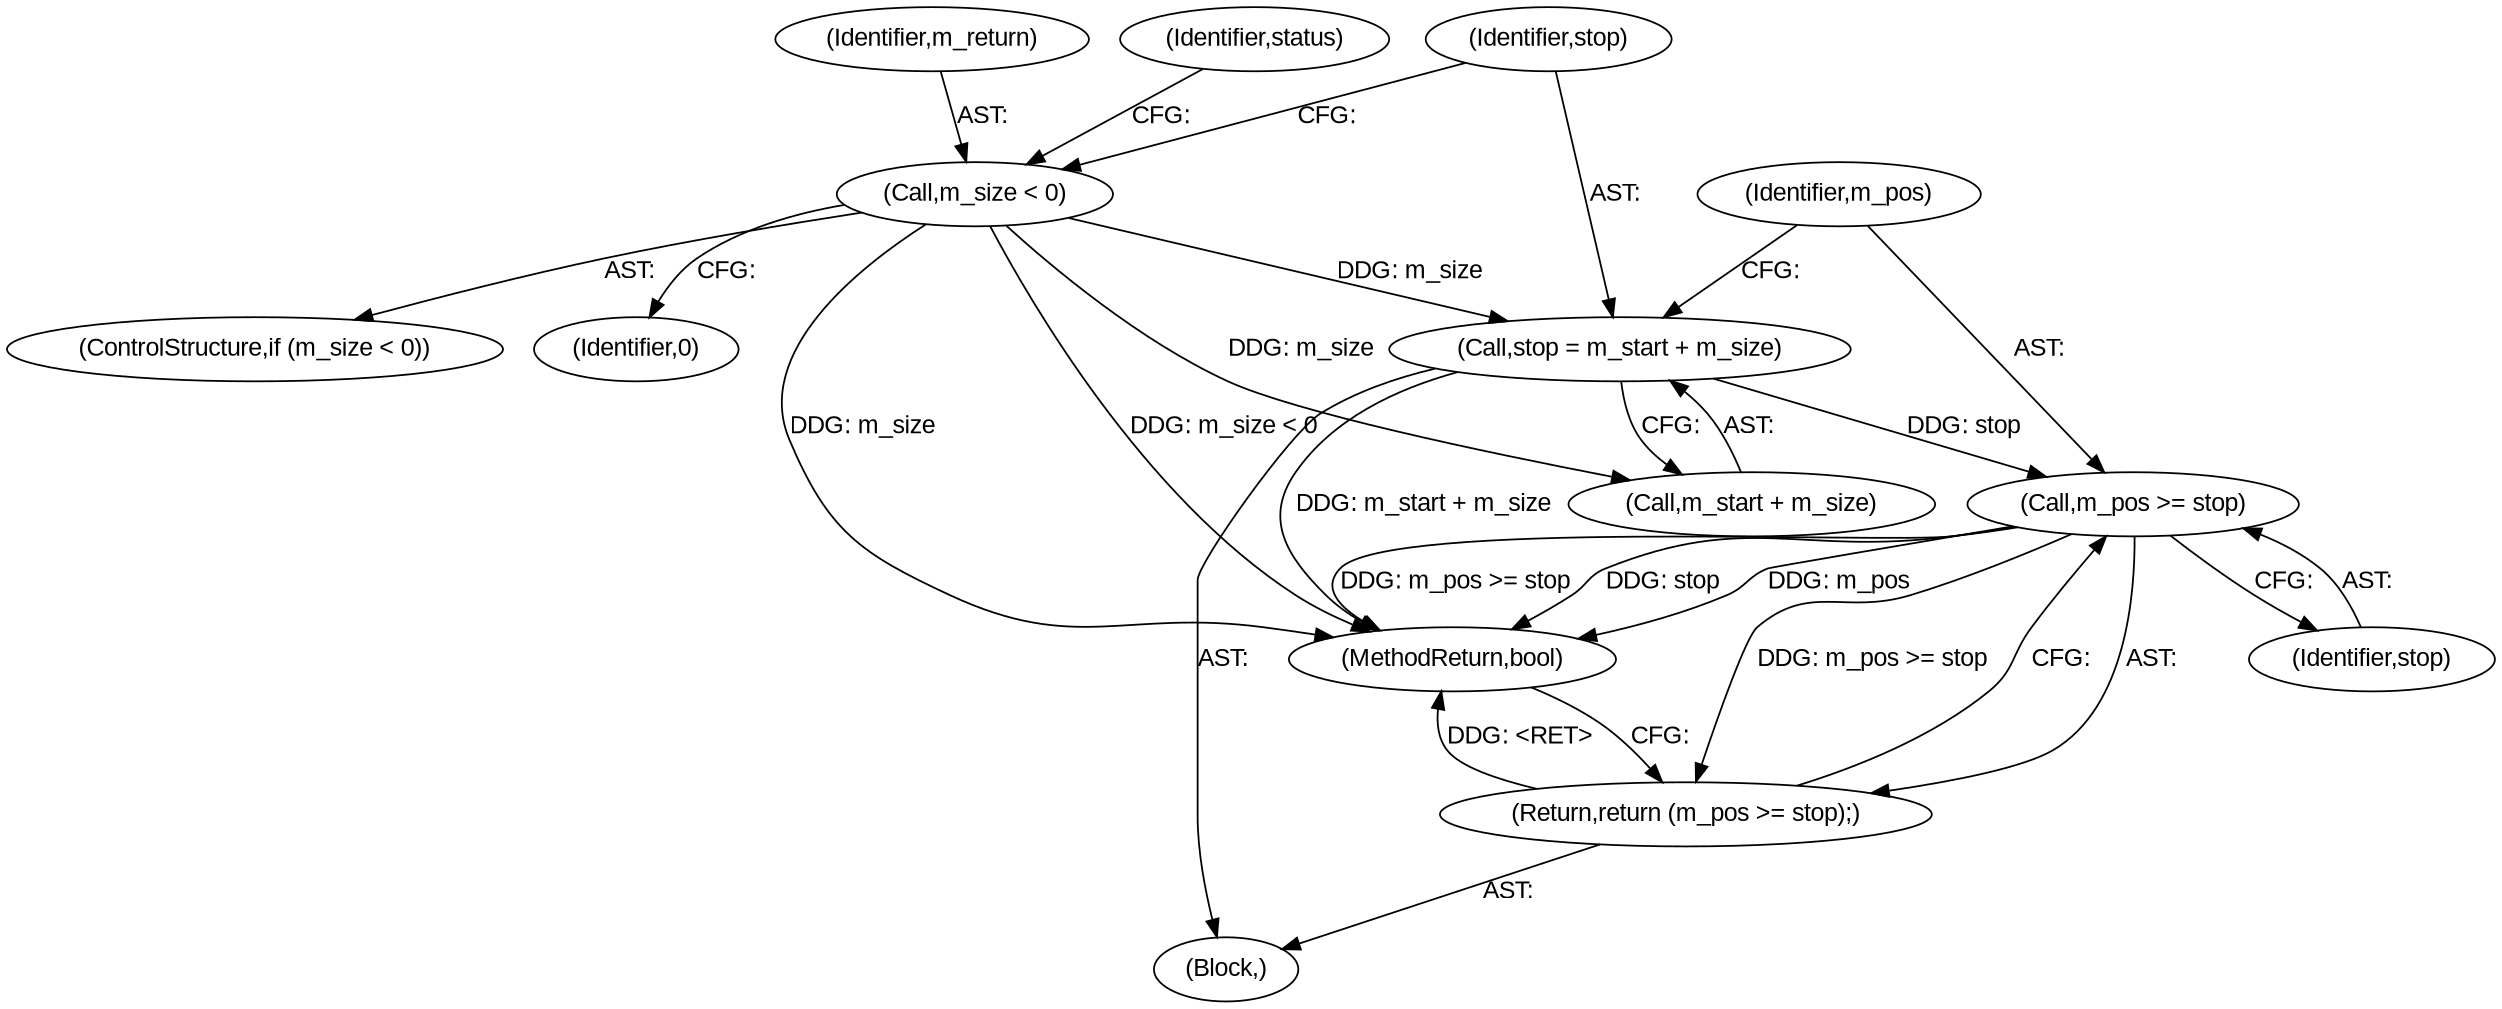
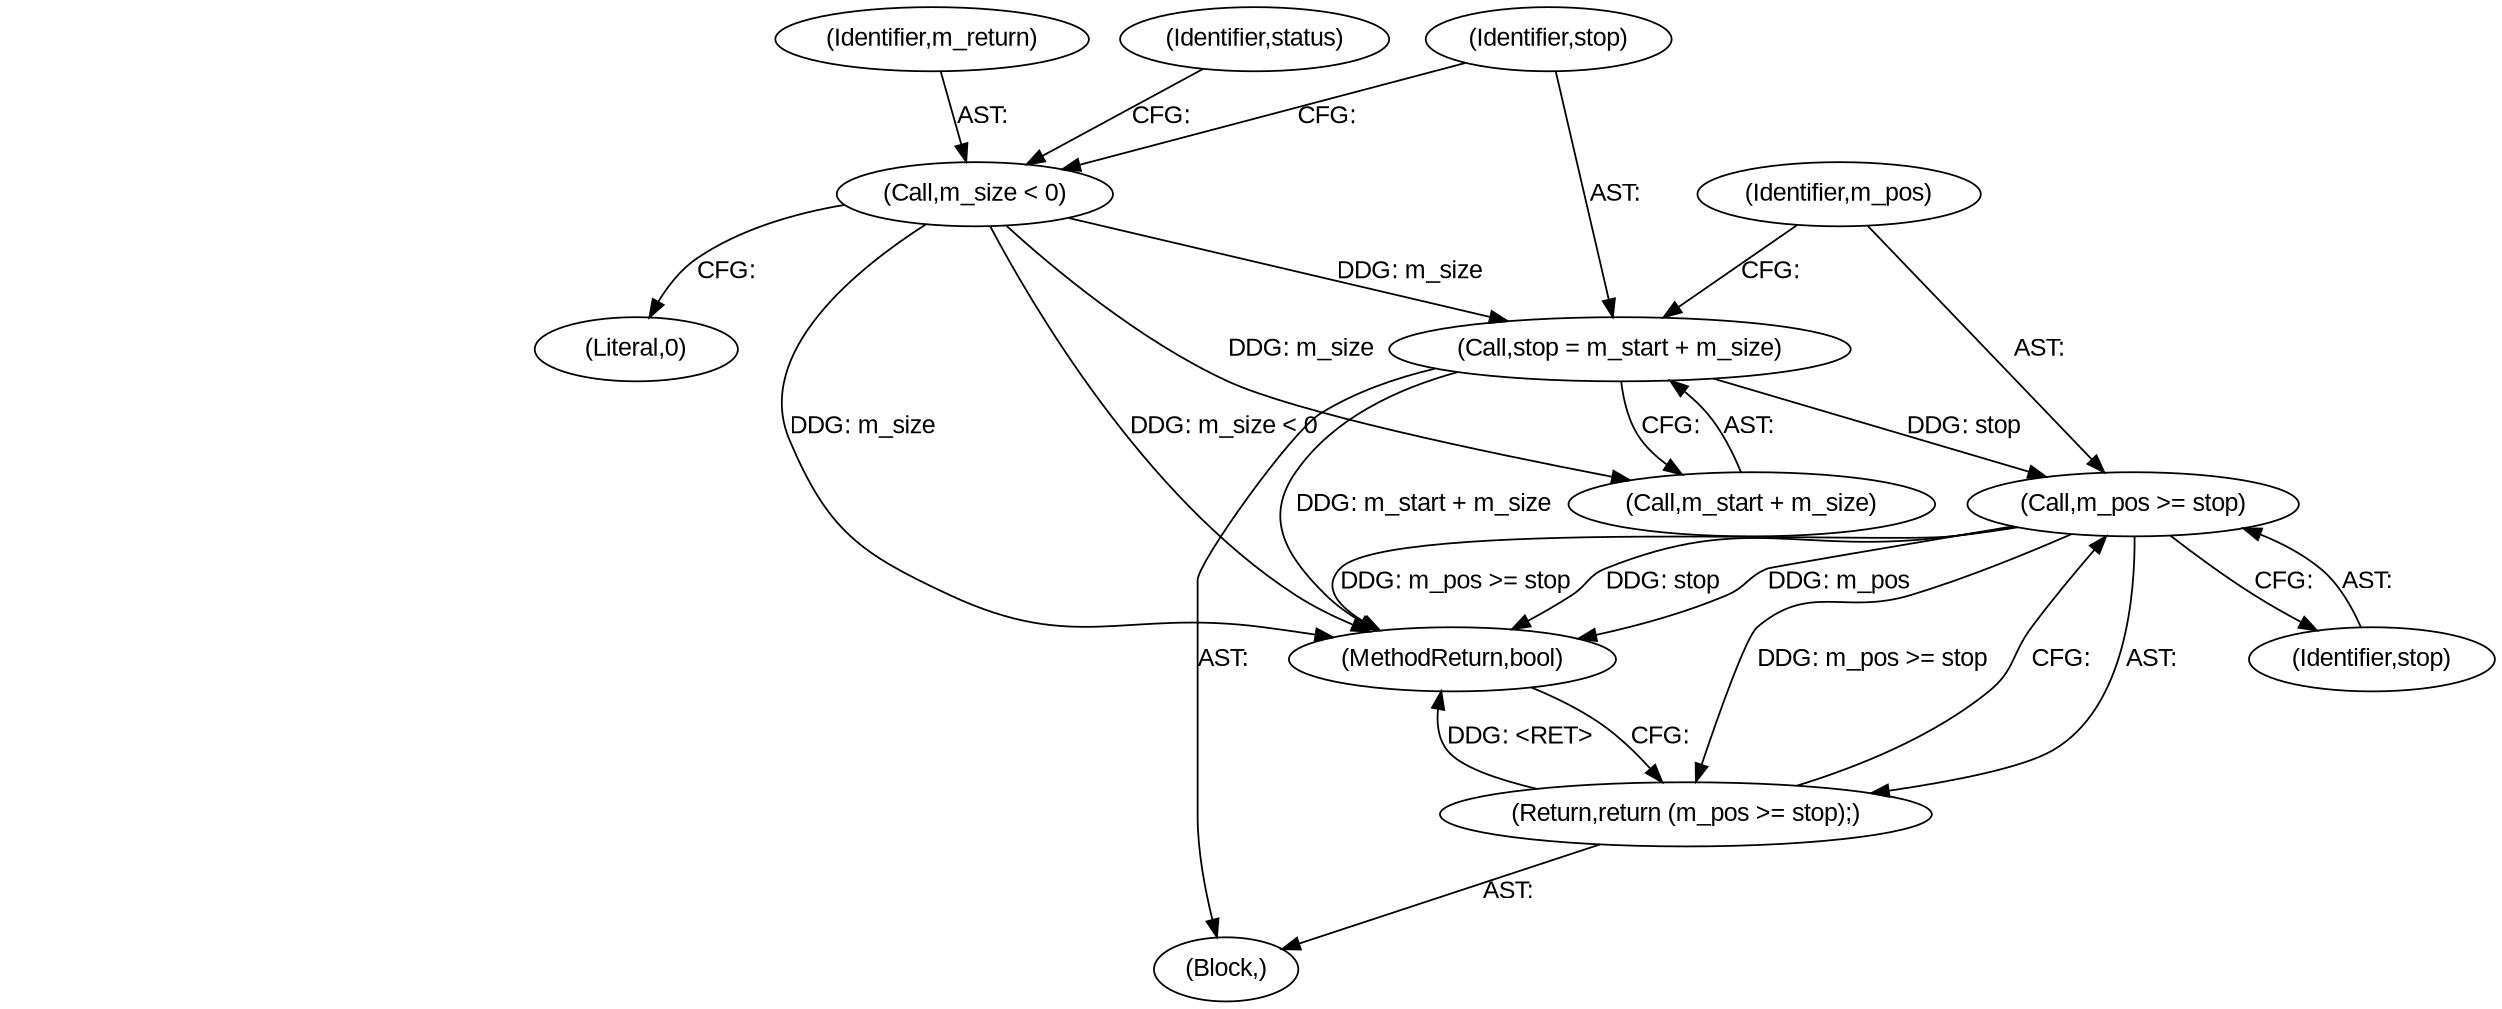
node "(ControlStructure,if (m_size < 0))": removed
node "(Identifier,0)": label "(Identifier,0)" -> "(Literal,0)"
